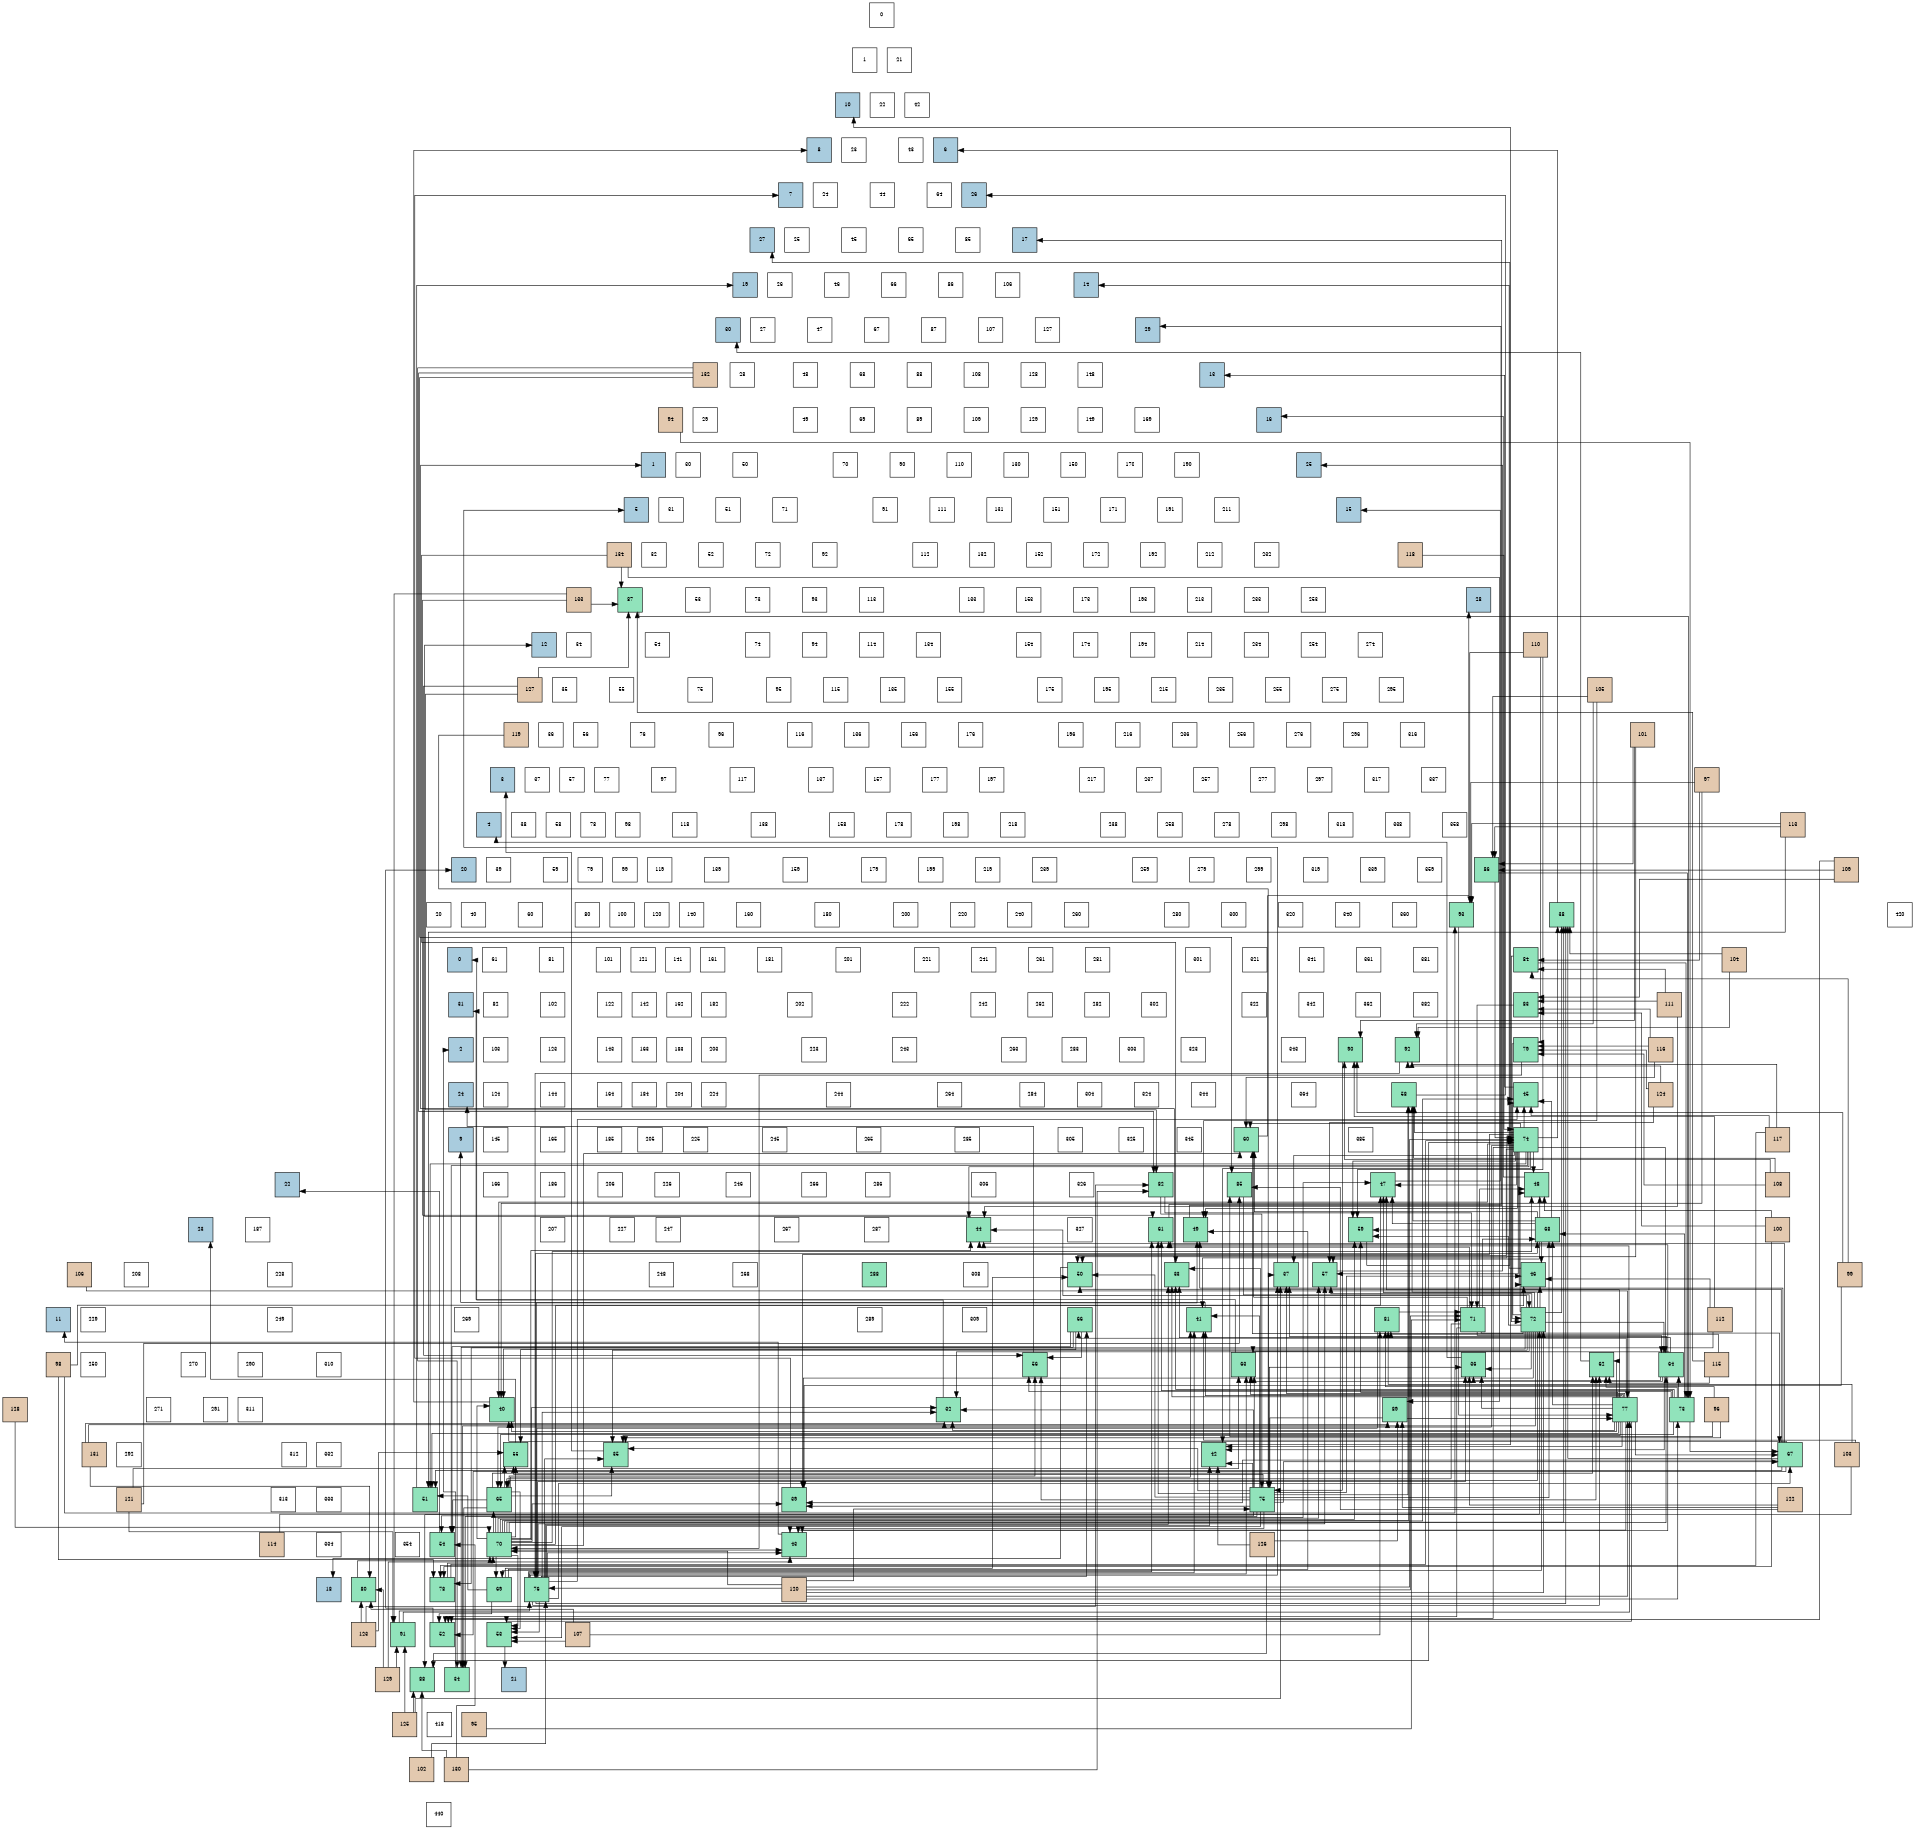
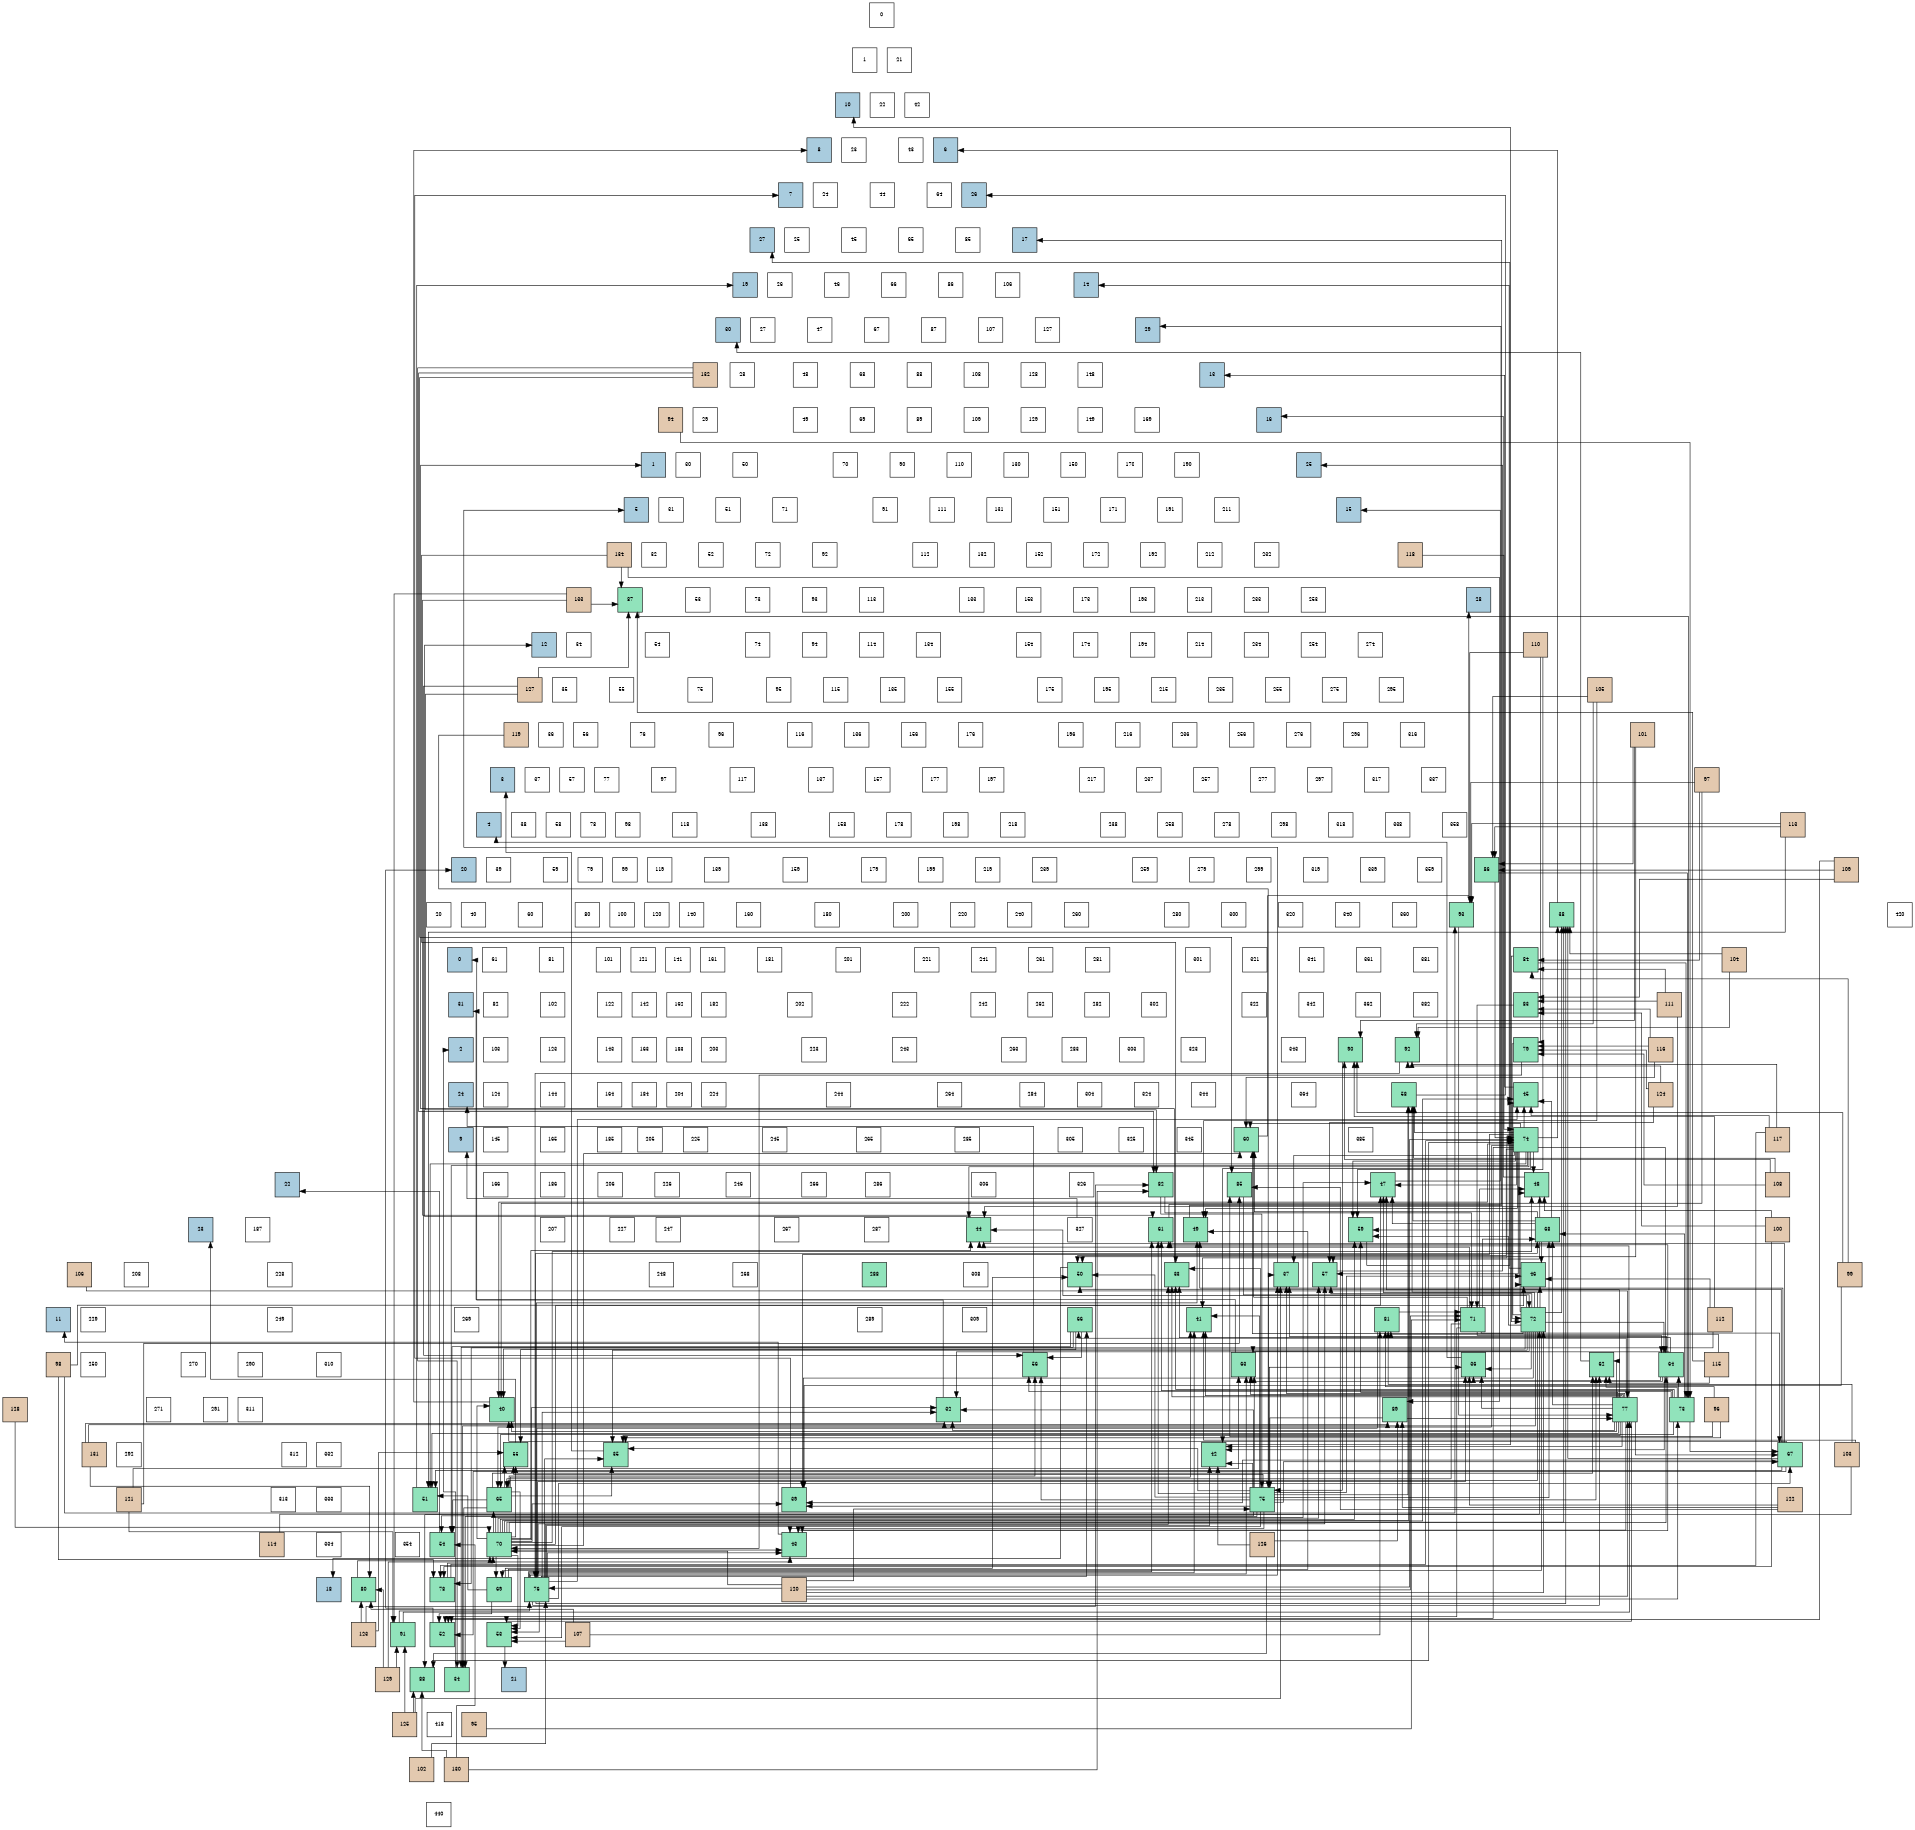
edge "41" -> "9": now "327" -> "9"
